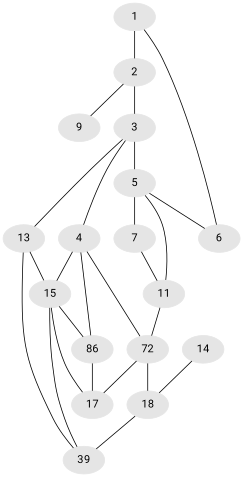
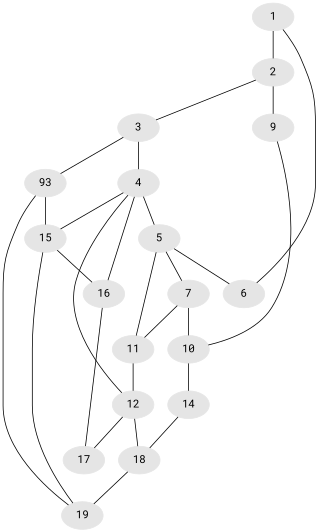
edge "3" -- "5": now "4" -- "5"
node "13": label "13" -> "93"
node "86": label "86" -> "16"
node "72": label "72" -> "12"
node "10": added
edge "15" -- "17": removed
node "39": label "39" -> "19"
